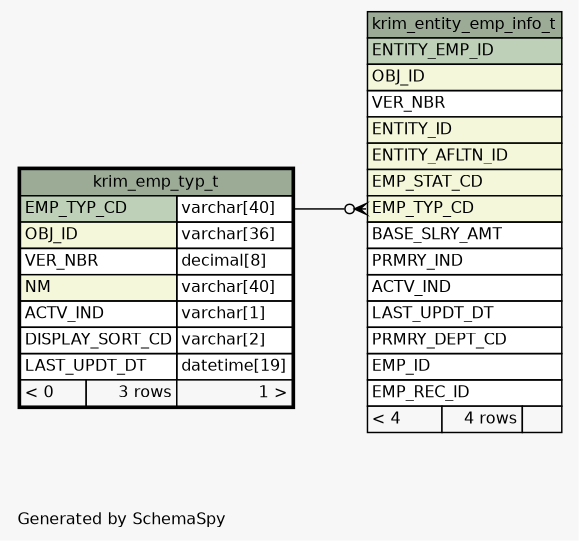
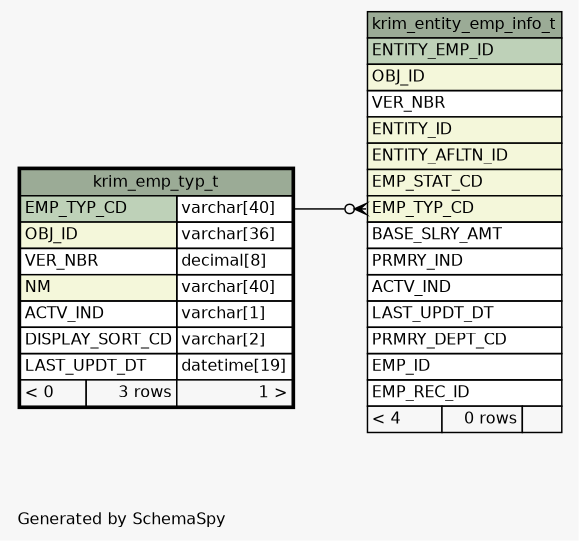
node "krim_entity_emp_info_t": text "4 rows" -> "0 rows"
